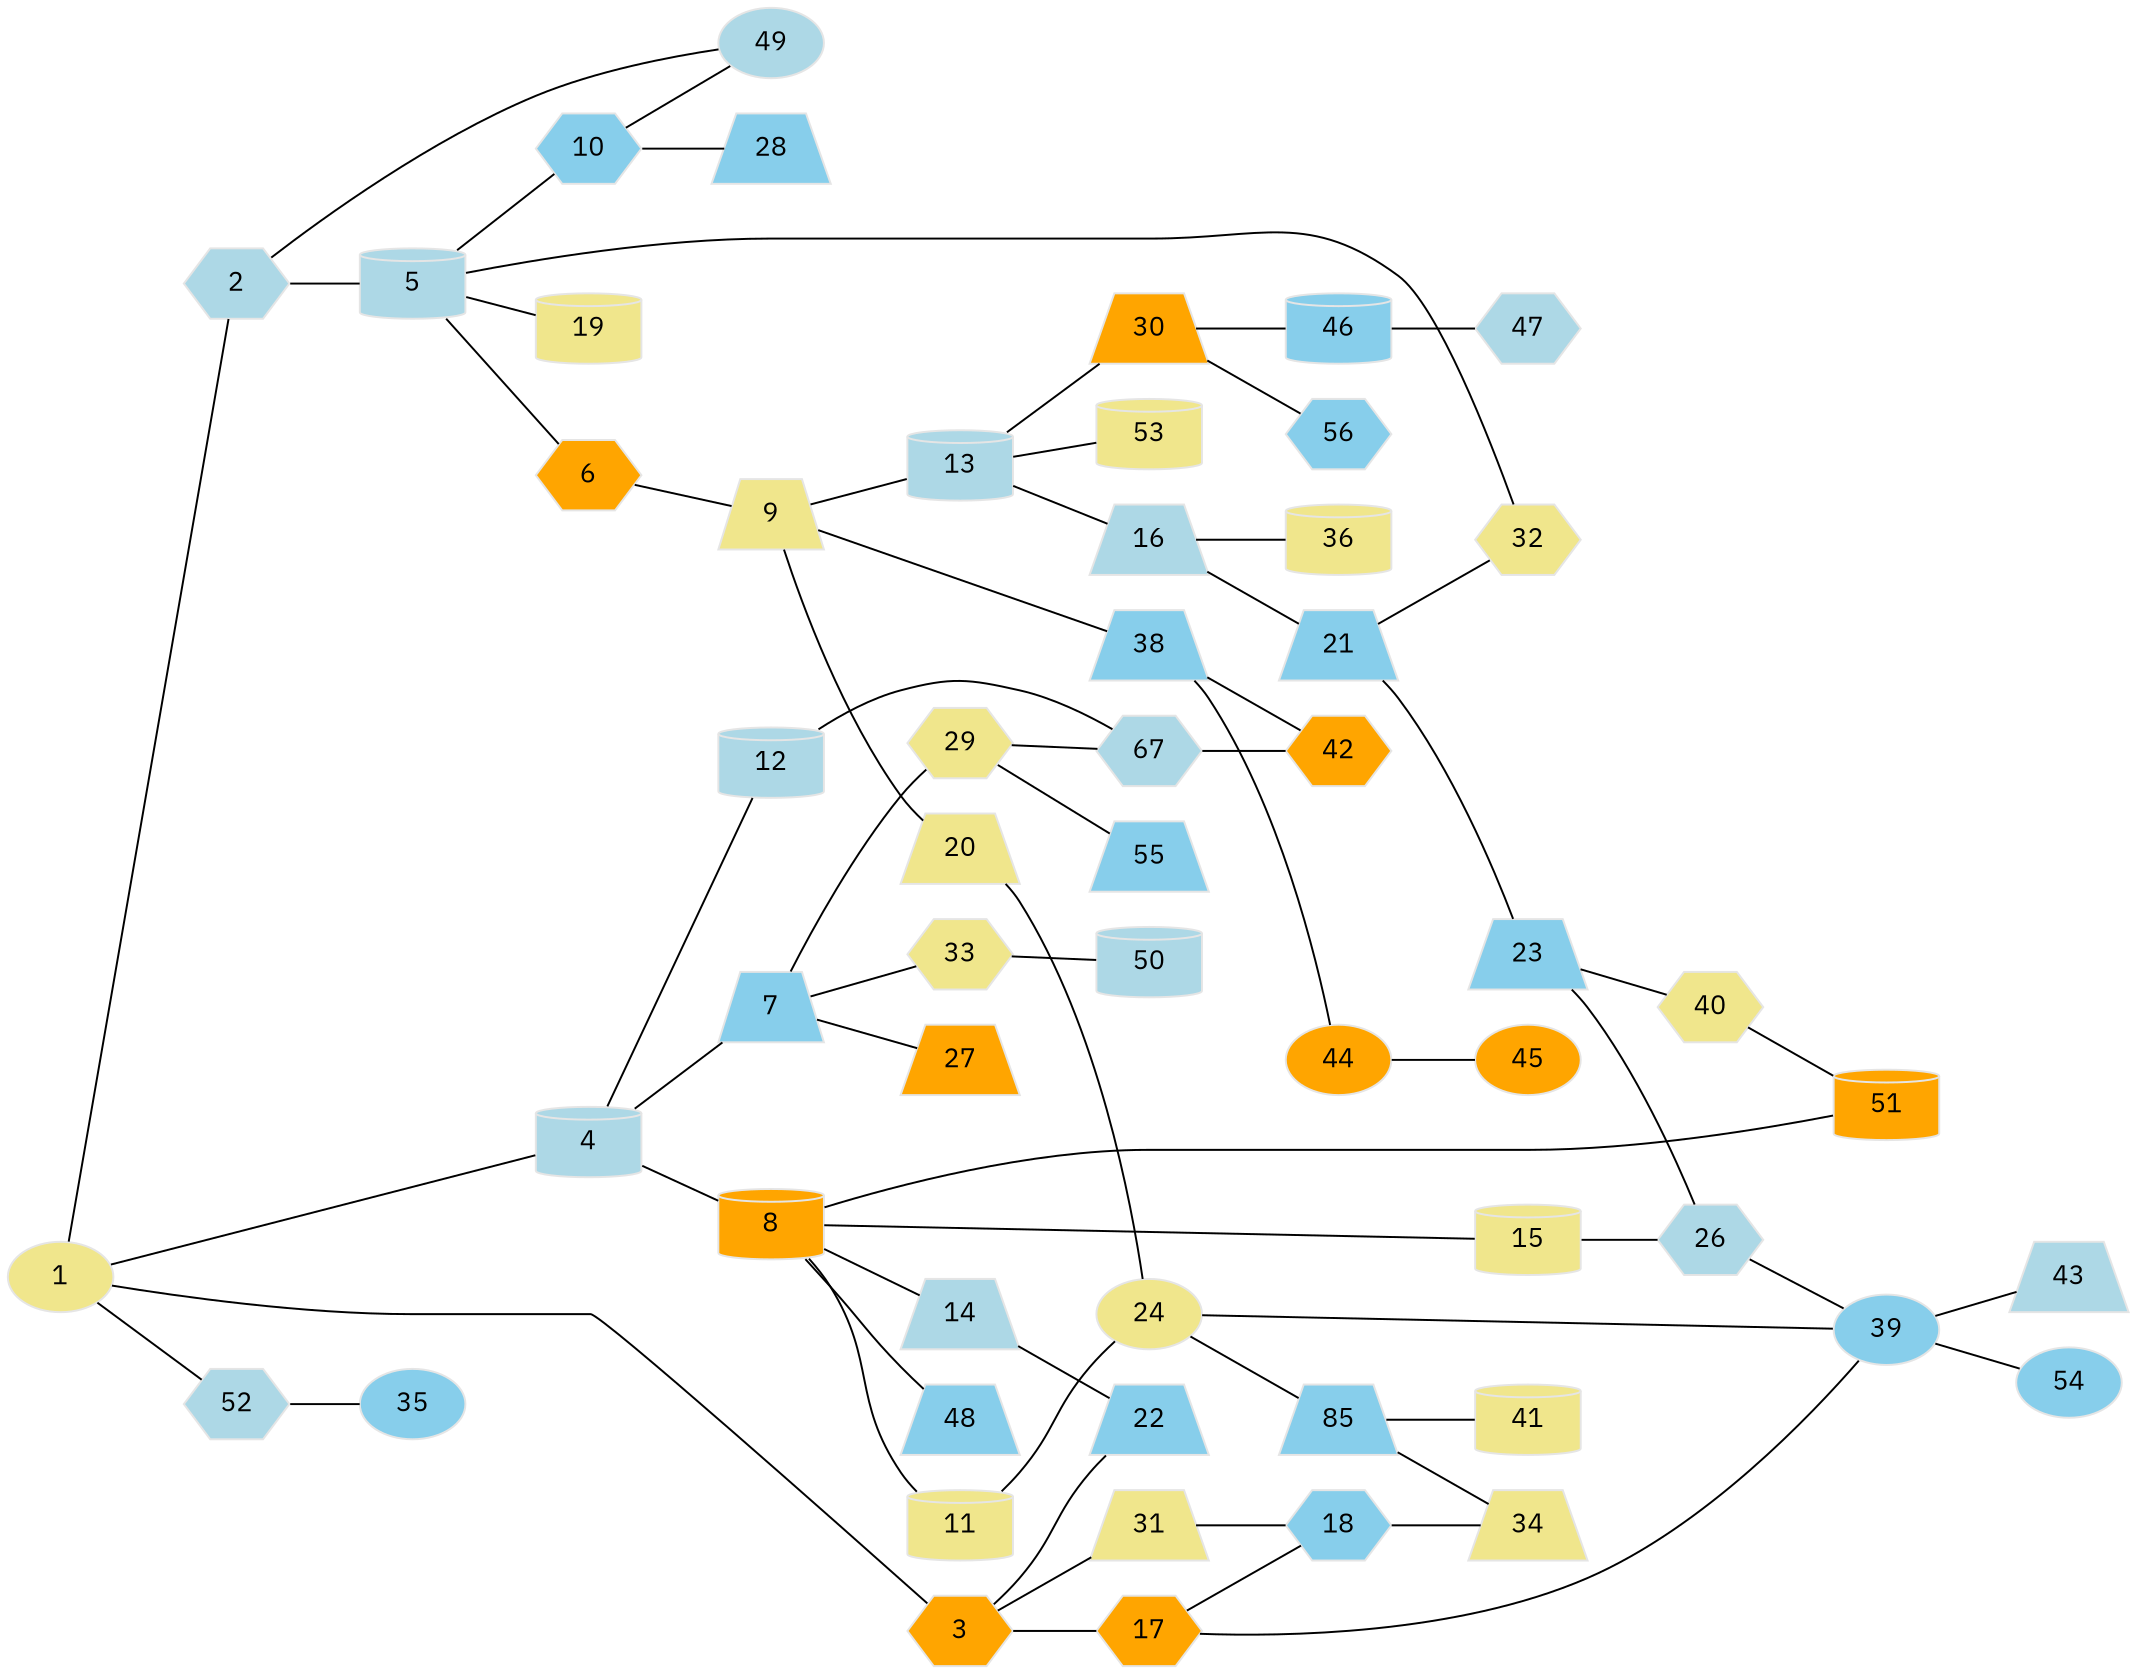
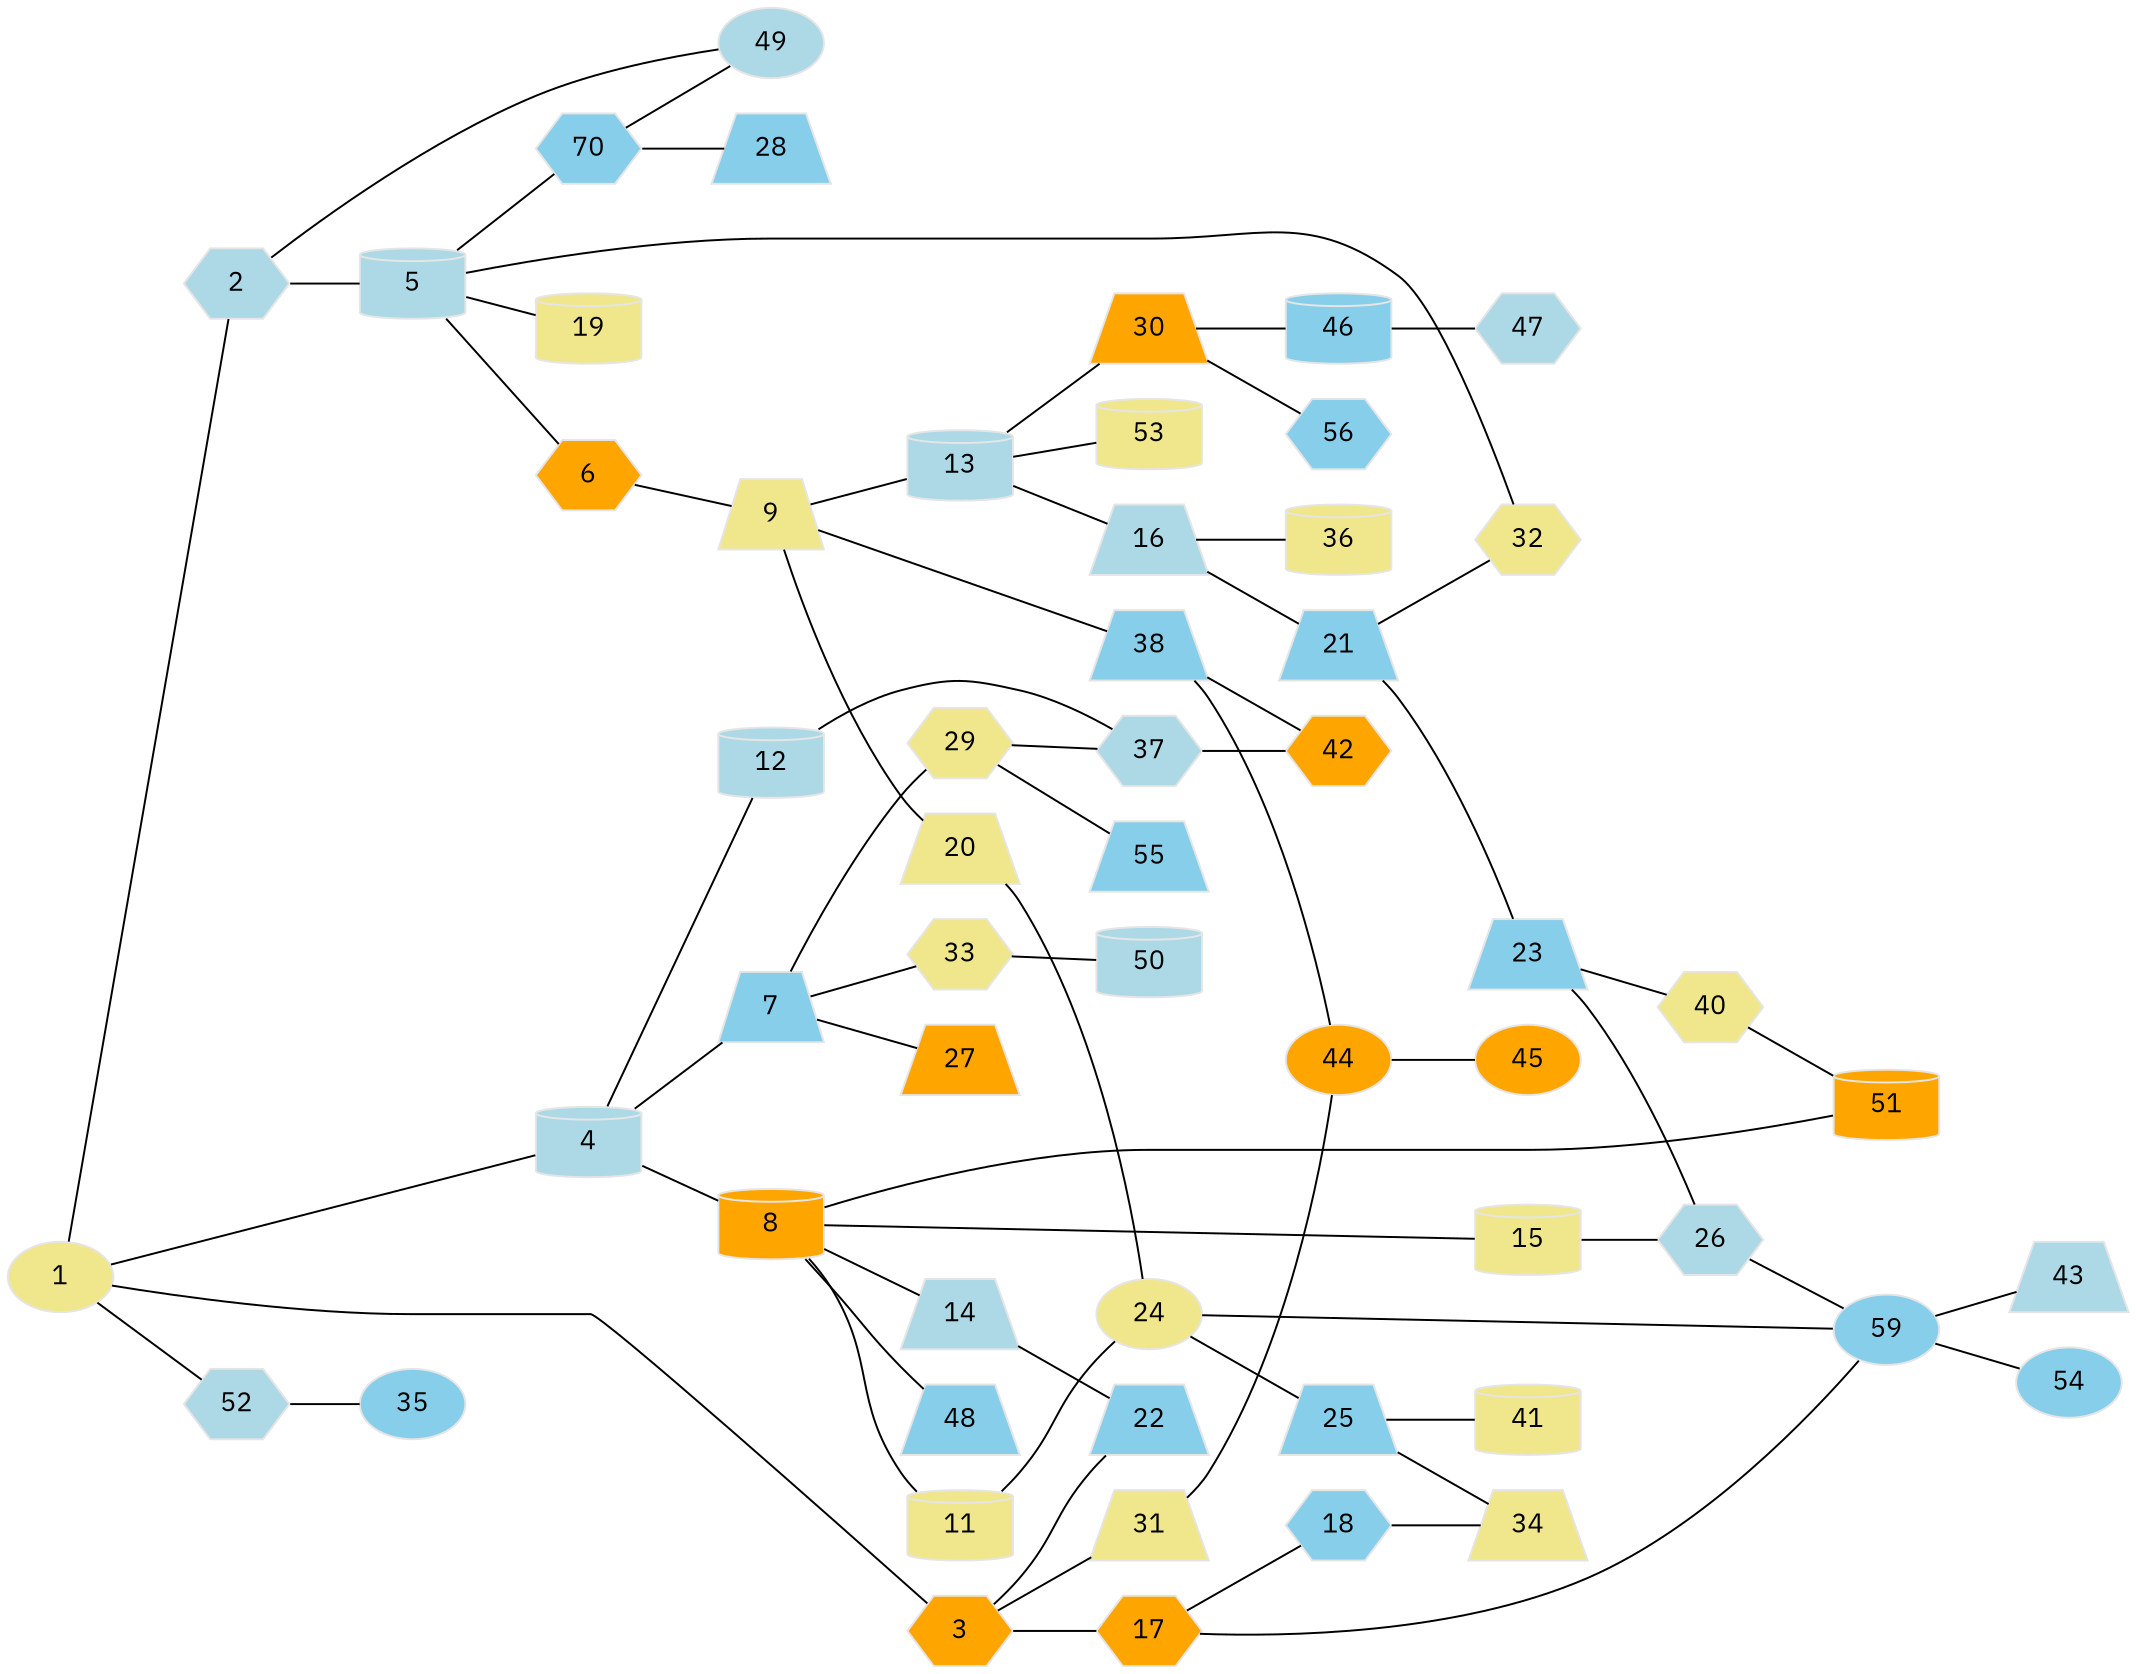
node "10": label "10" -> "70"
node "67": label "67" -> "37"
node "39": label "39" -> "59"
node "85": label "85" -> "25"
edge "31" -- "18": now "31" -- "44"
